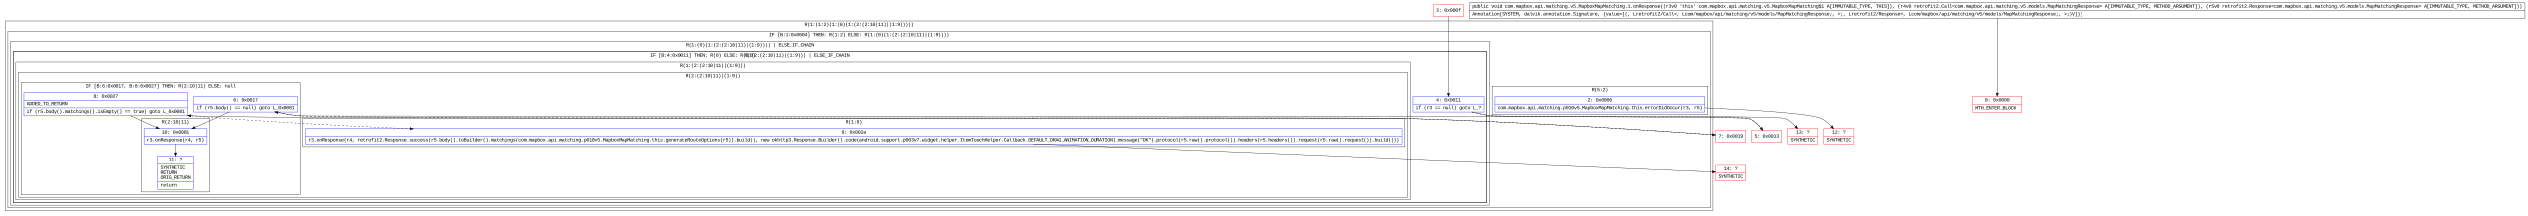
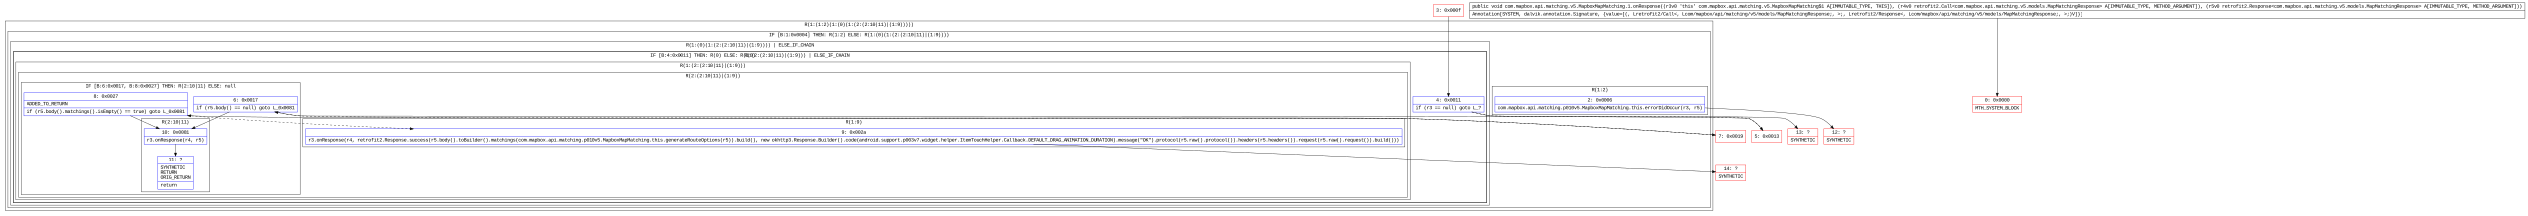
cluster "R(5:2)": label "R(5:2)" -> "R(1:2)"
node "0: 0x0000": text "MTH_ENTER_BLOCK" -> "MTH_SYSTEM_BLOCK"
